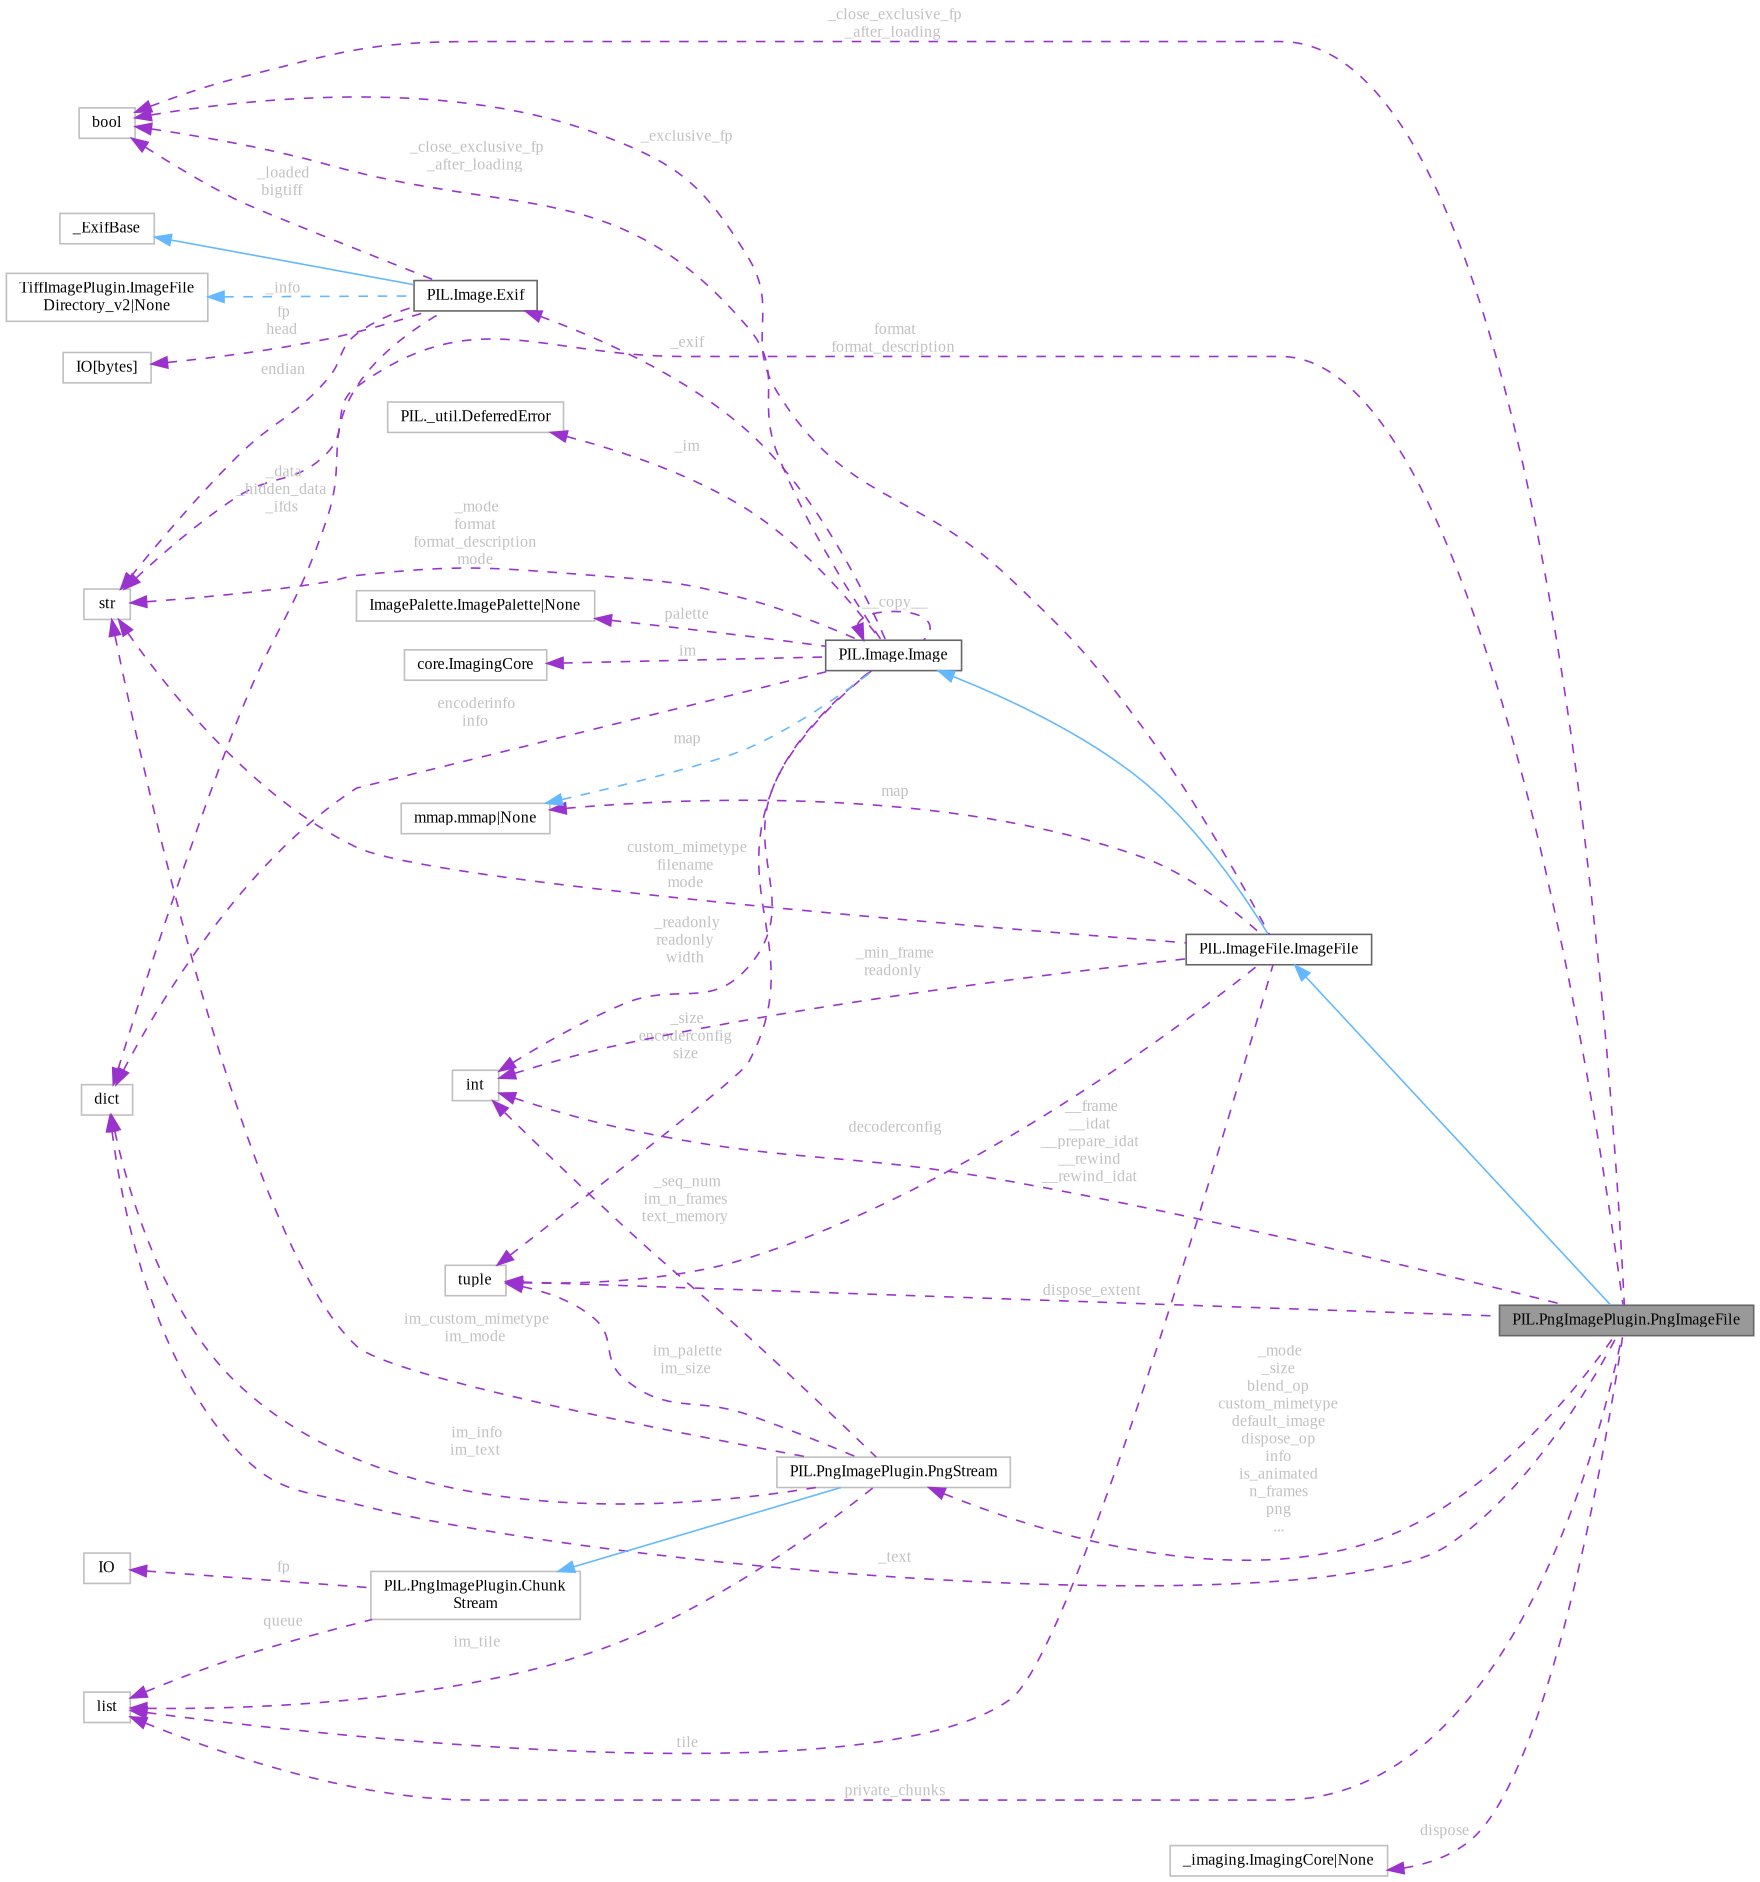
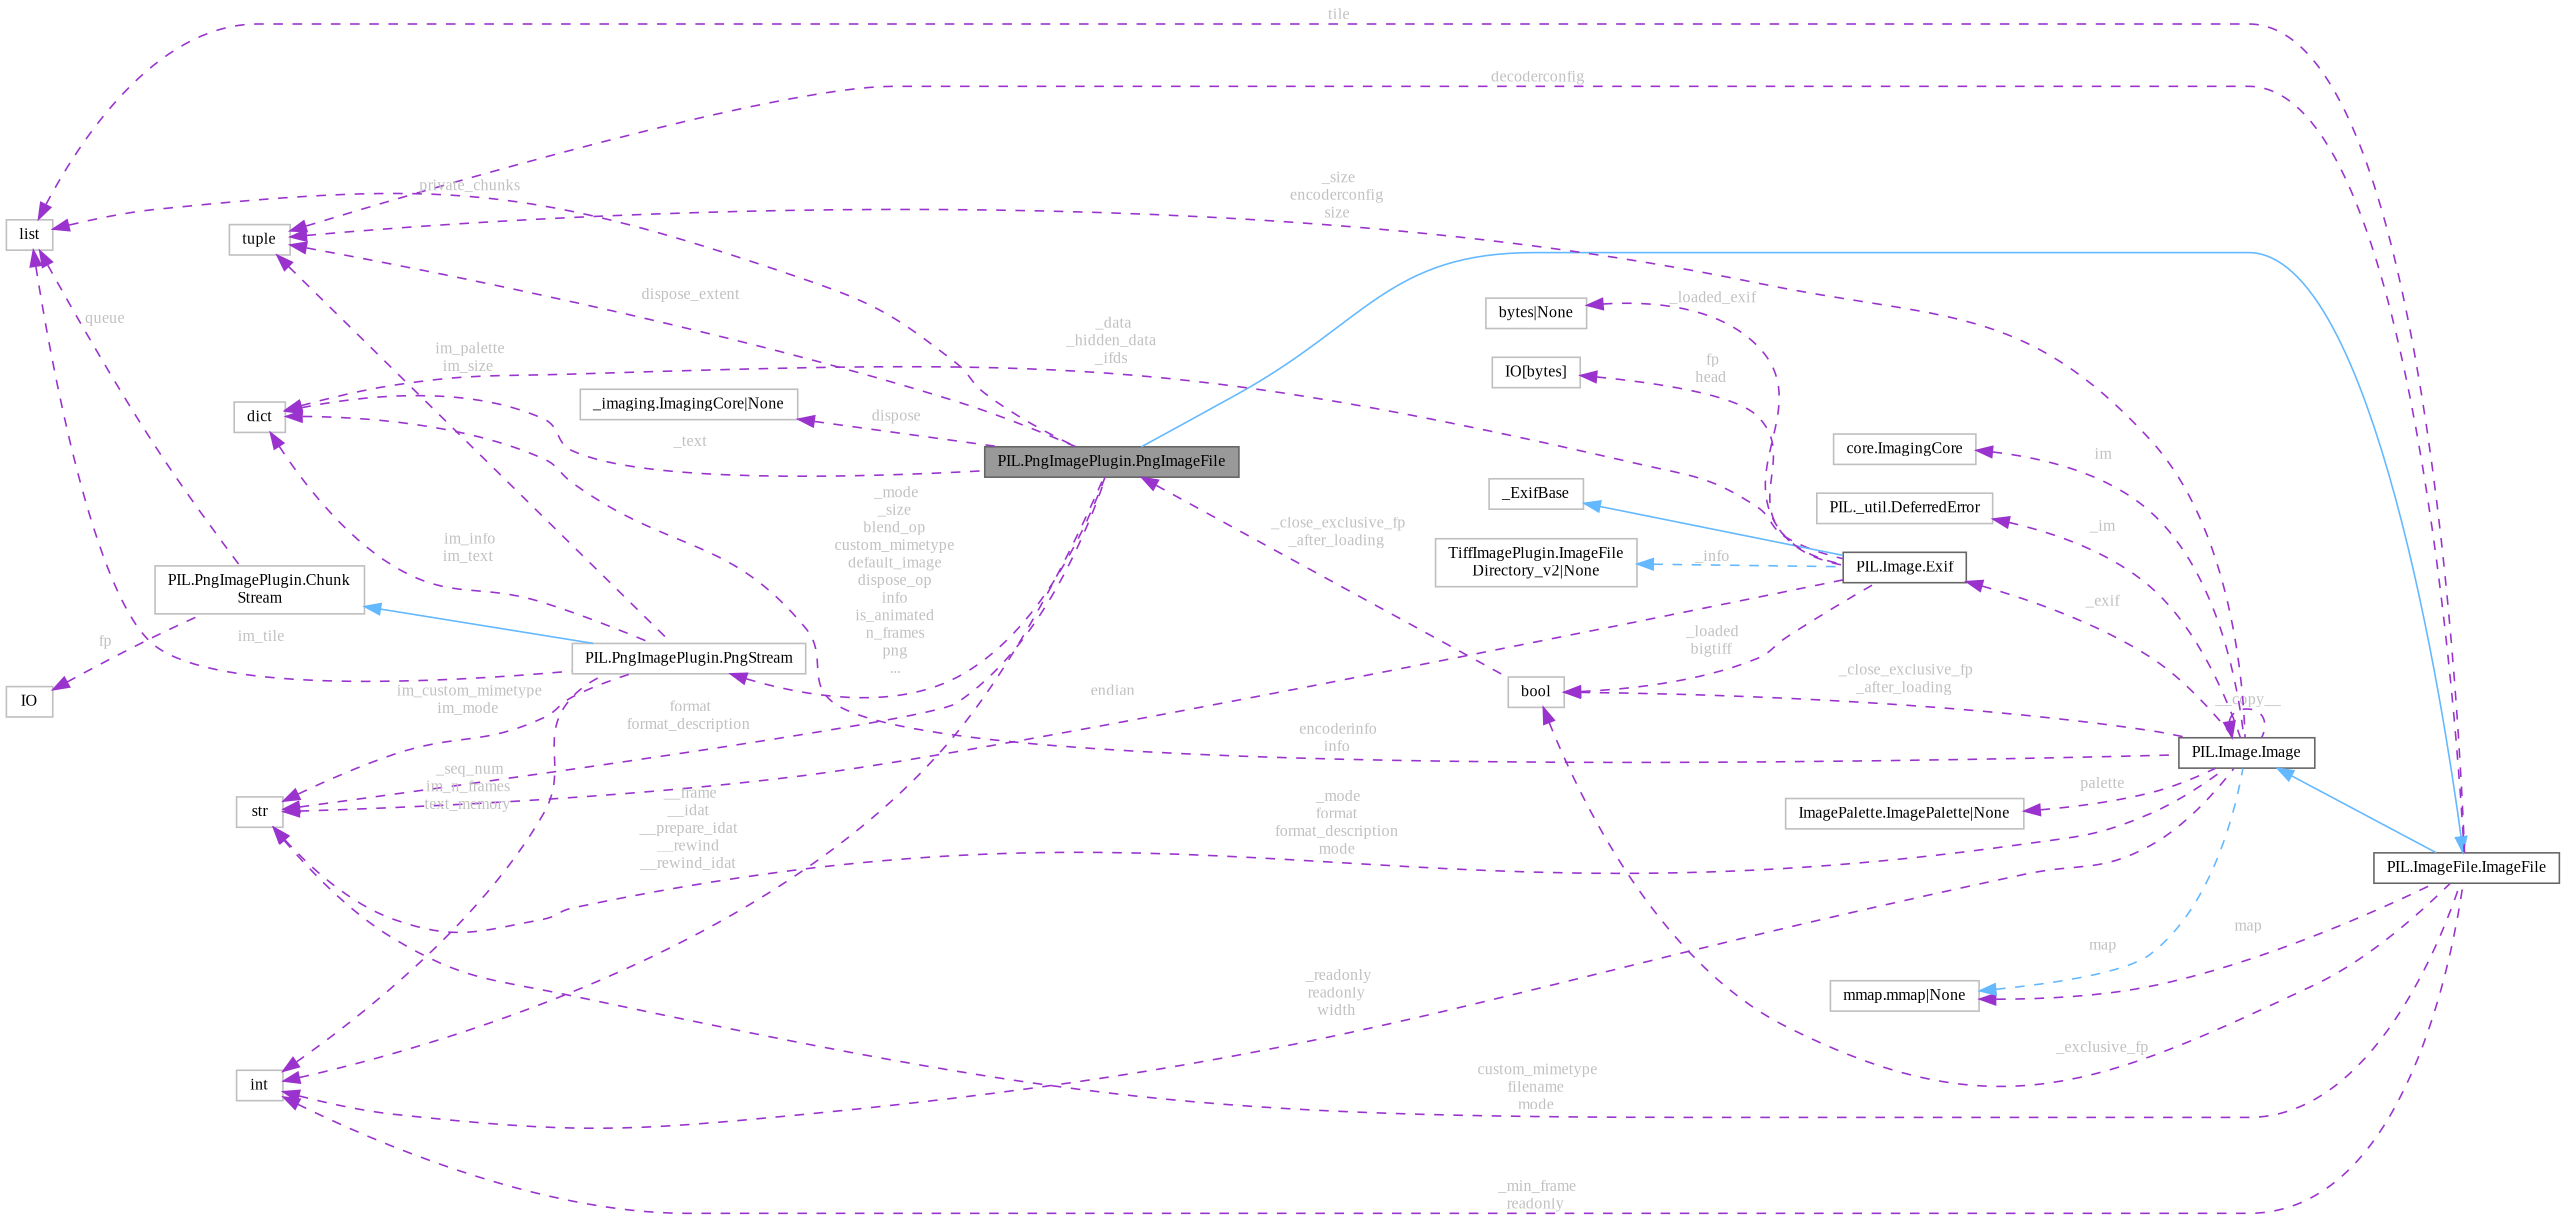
edge "PIL.PngImagePlugin.PngImageFile" -> "bool": reversed
node "bytes|None": added
